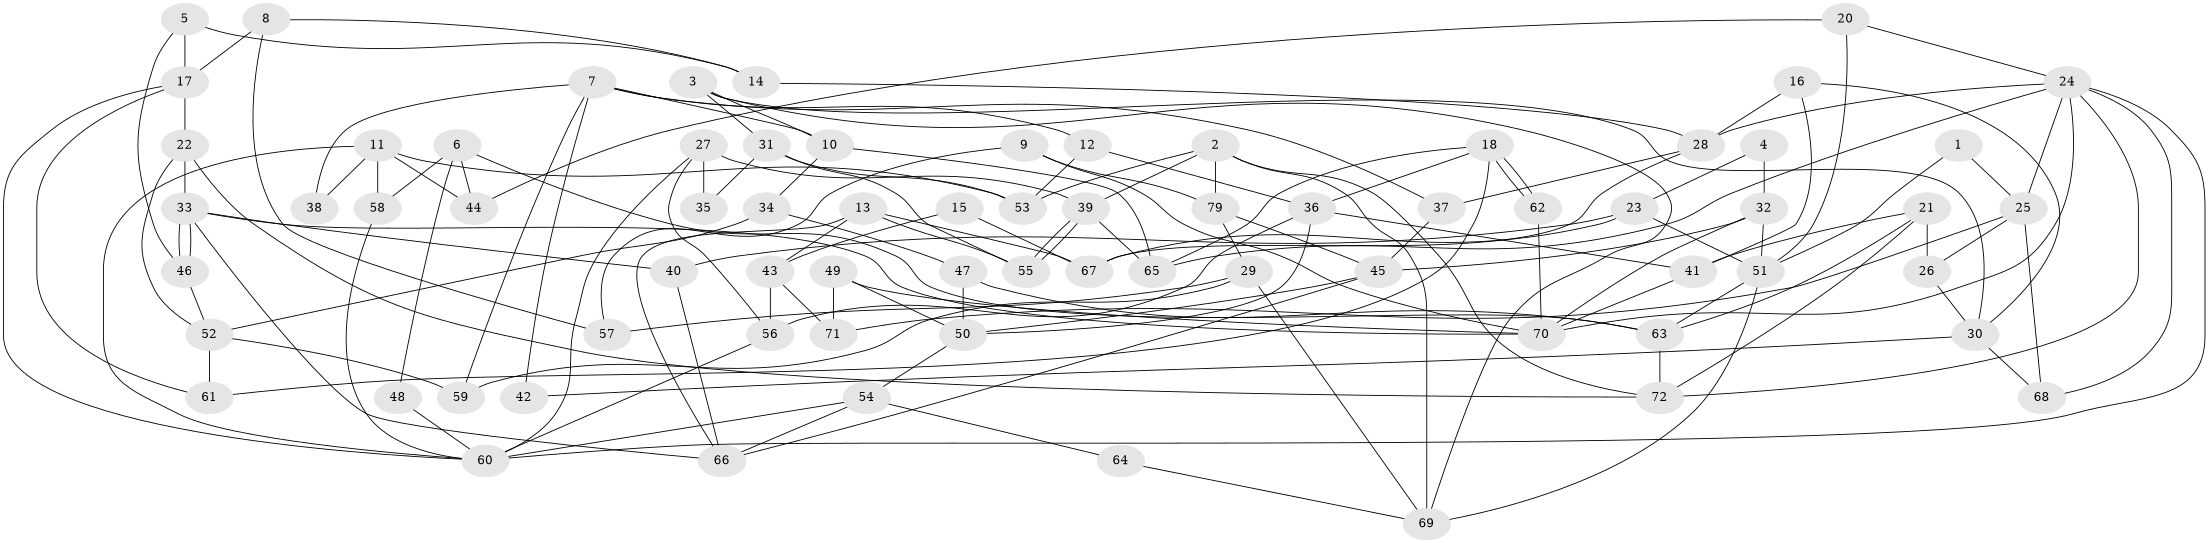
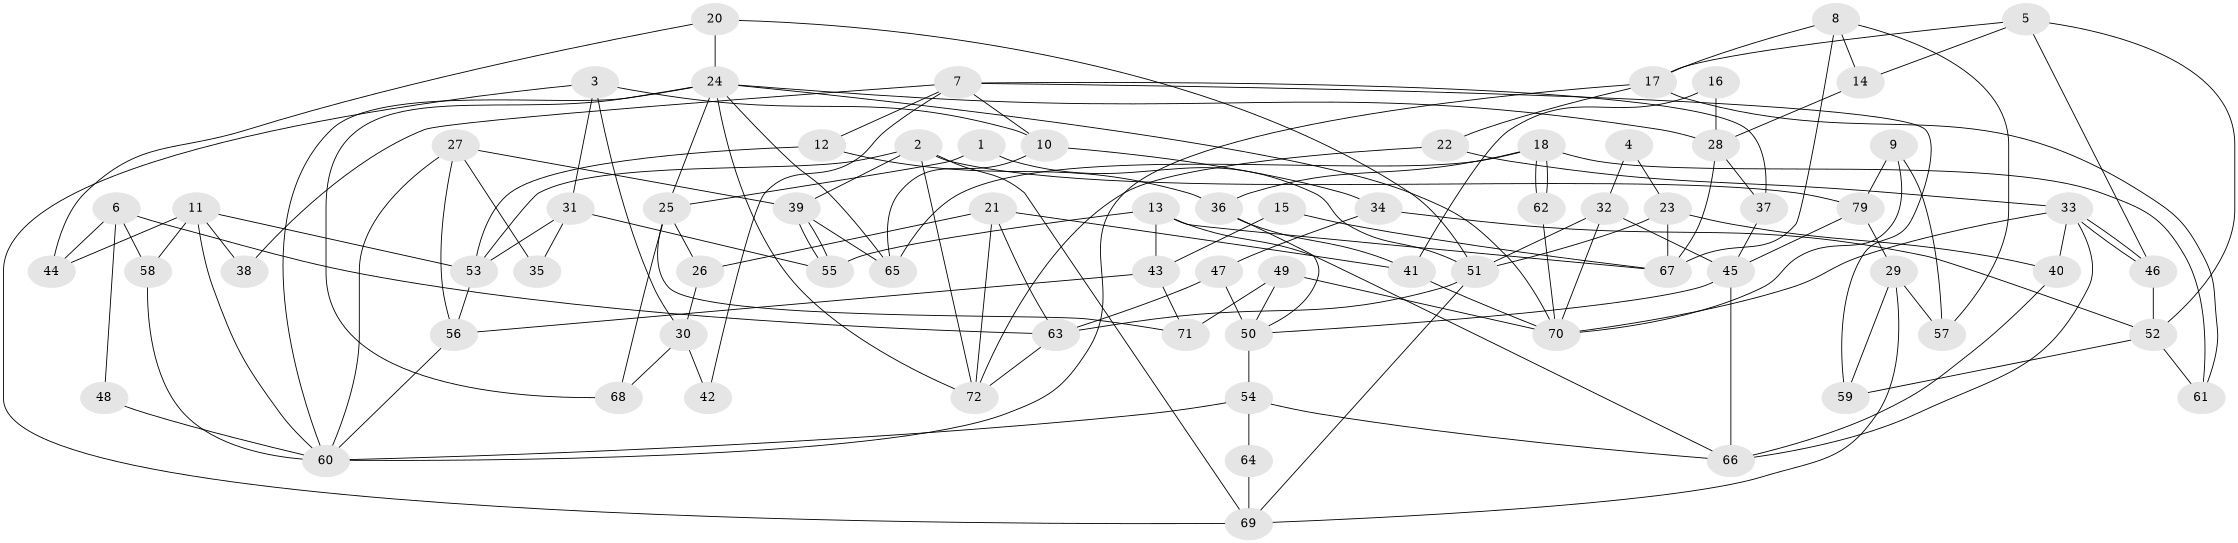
edge "16" -- "30": removed
edge "8" -- "67": added
edge "22" -- "52": now "5" -- "52"
edge "36" -- "56": now "53" -- "56"
